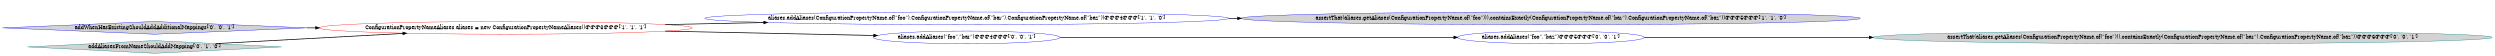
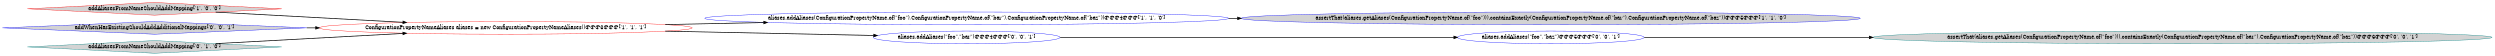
node "addAliasesFromNameShouldAddMapping['1', '0', '0']": added
